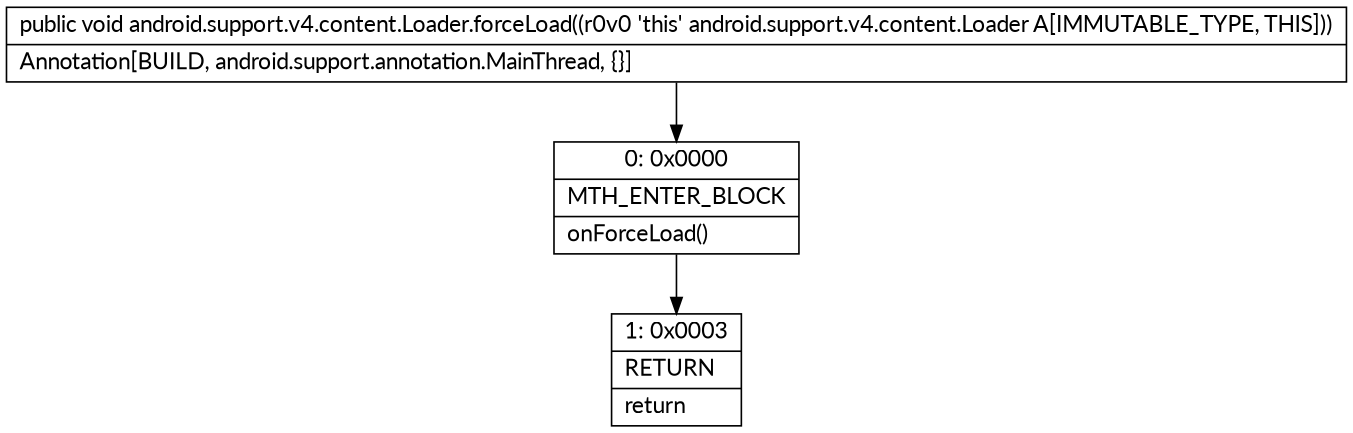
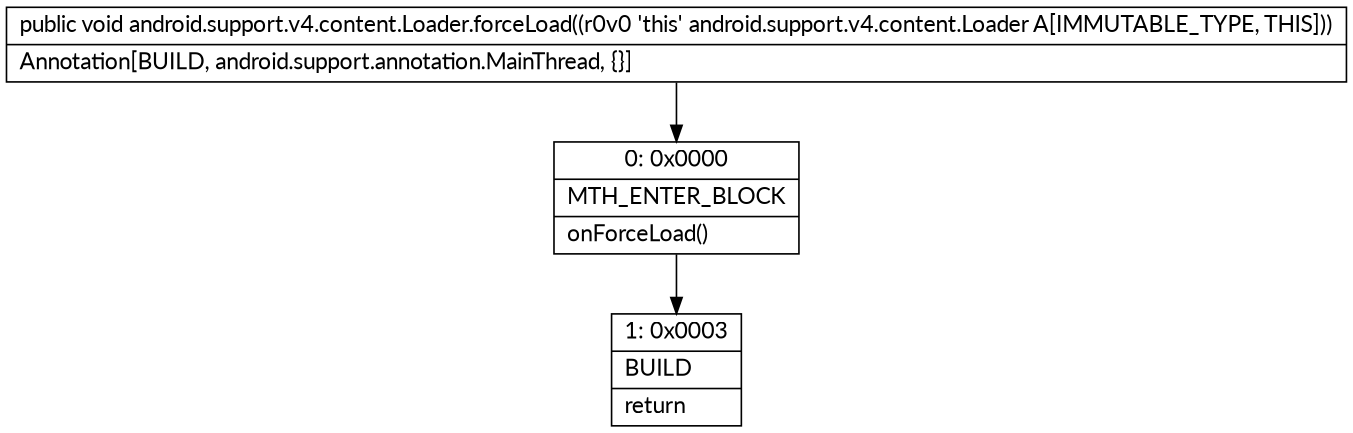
node "1: 0x0003": text "RETURN" -> "BUILD"
